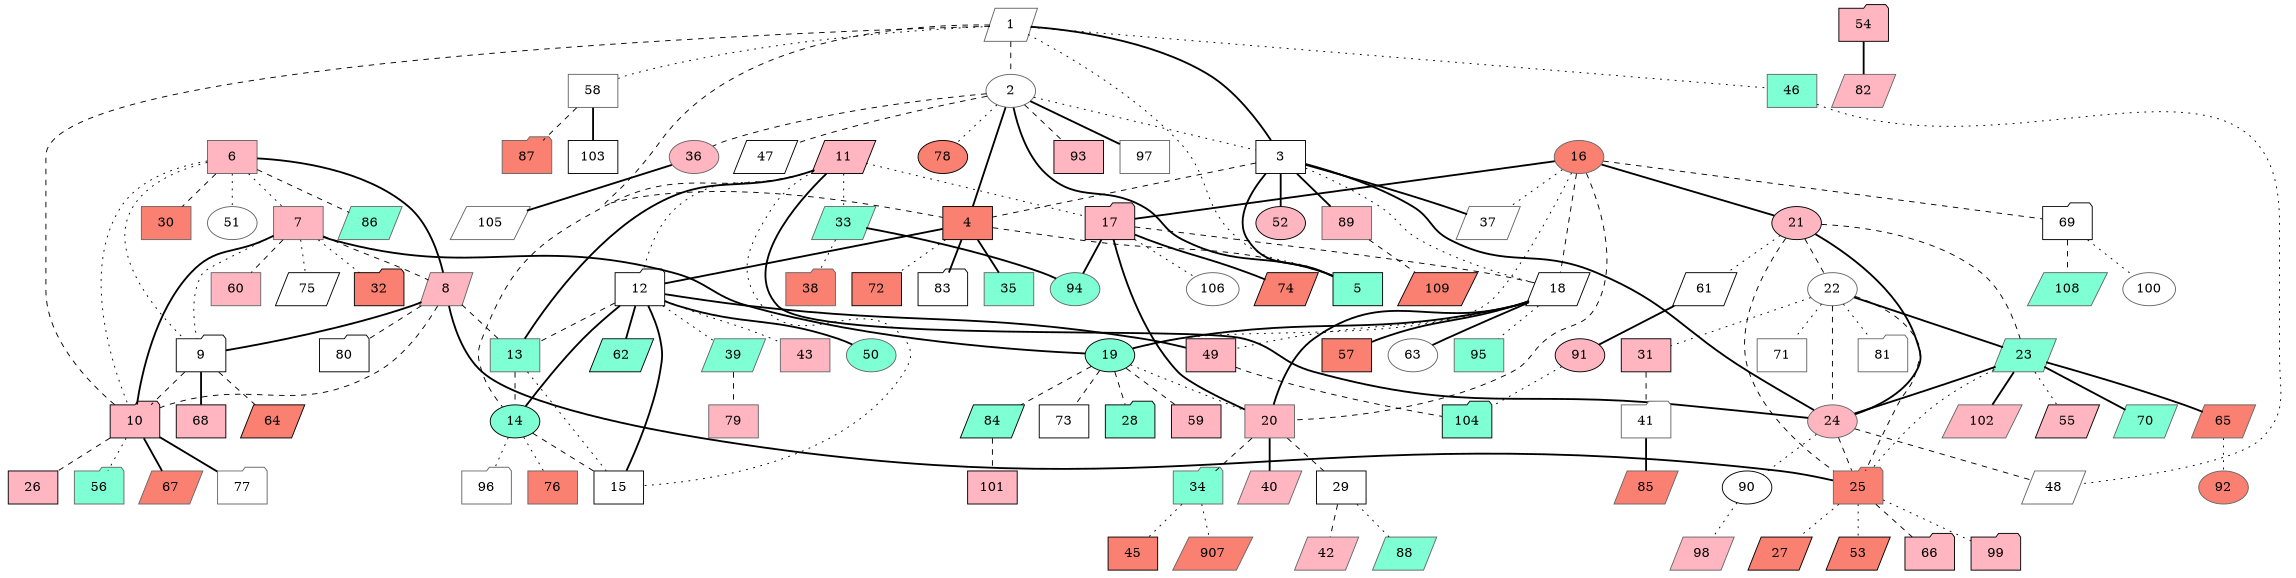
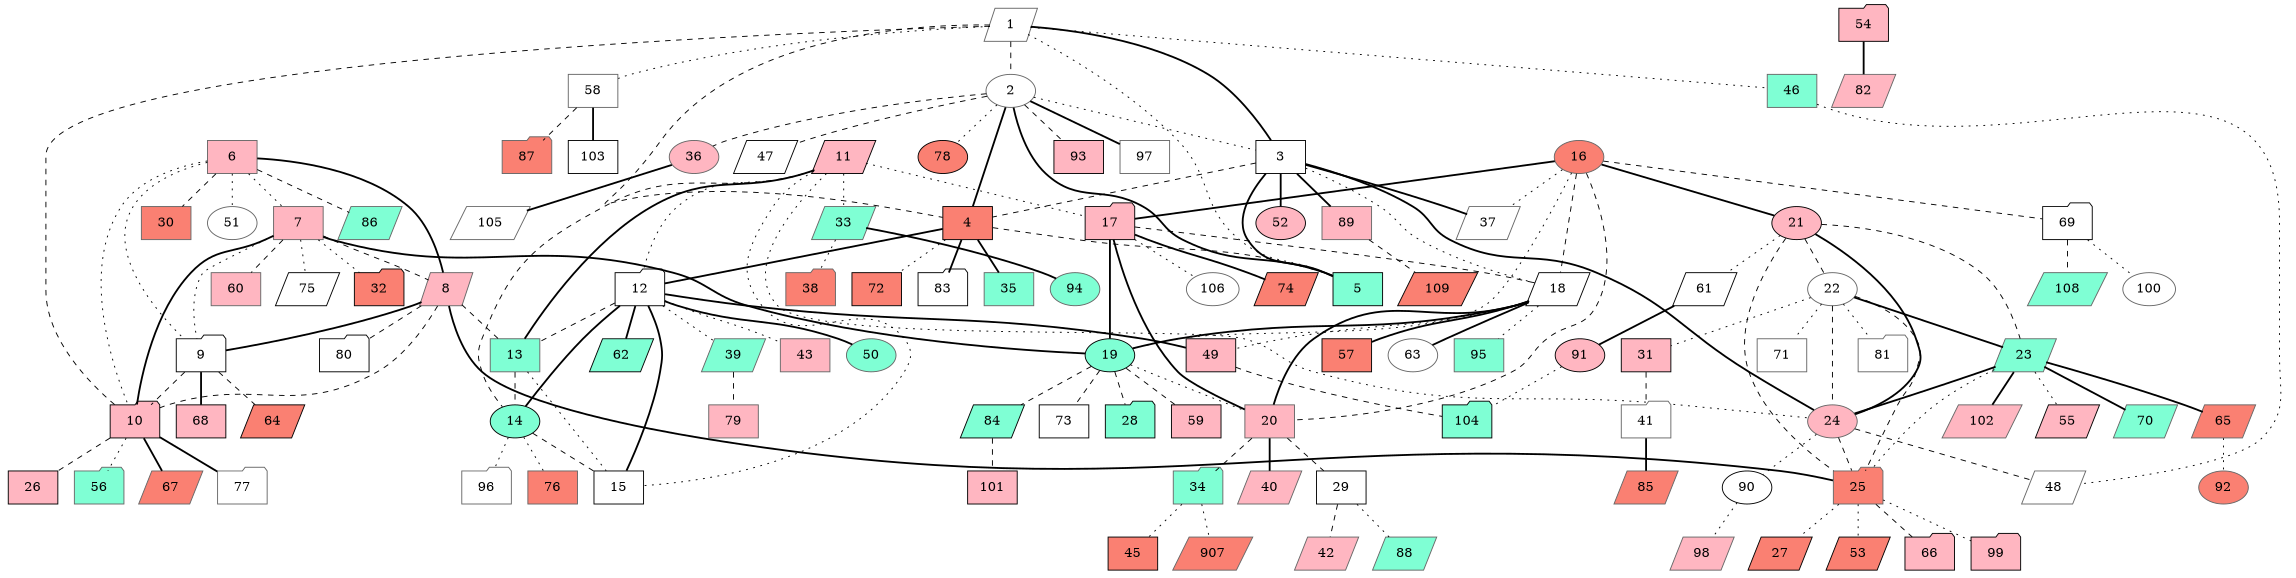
edge "17" -- "94": now "17" -- "19"
edge "11" -- "24": style bold -> dotted
